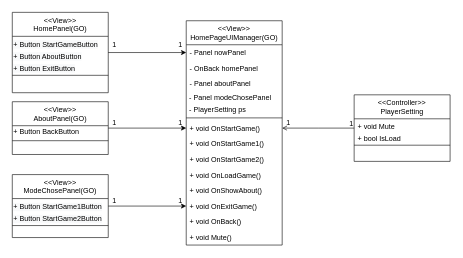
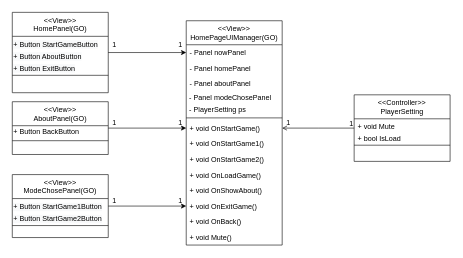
node "- OnBack homePanel": label "- OnBack homePanel" -> "- Panel homePanel"
